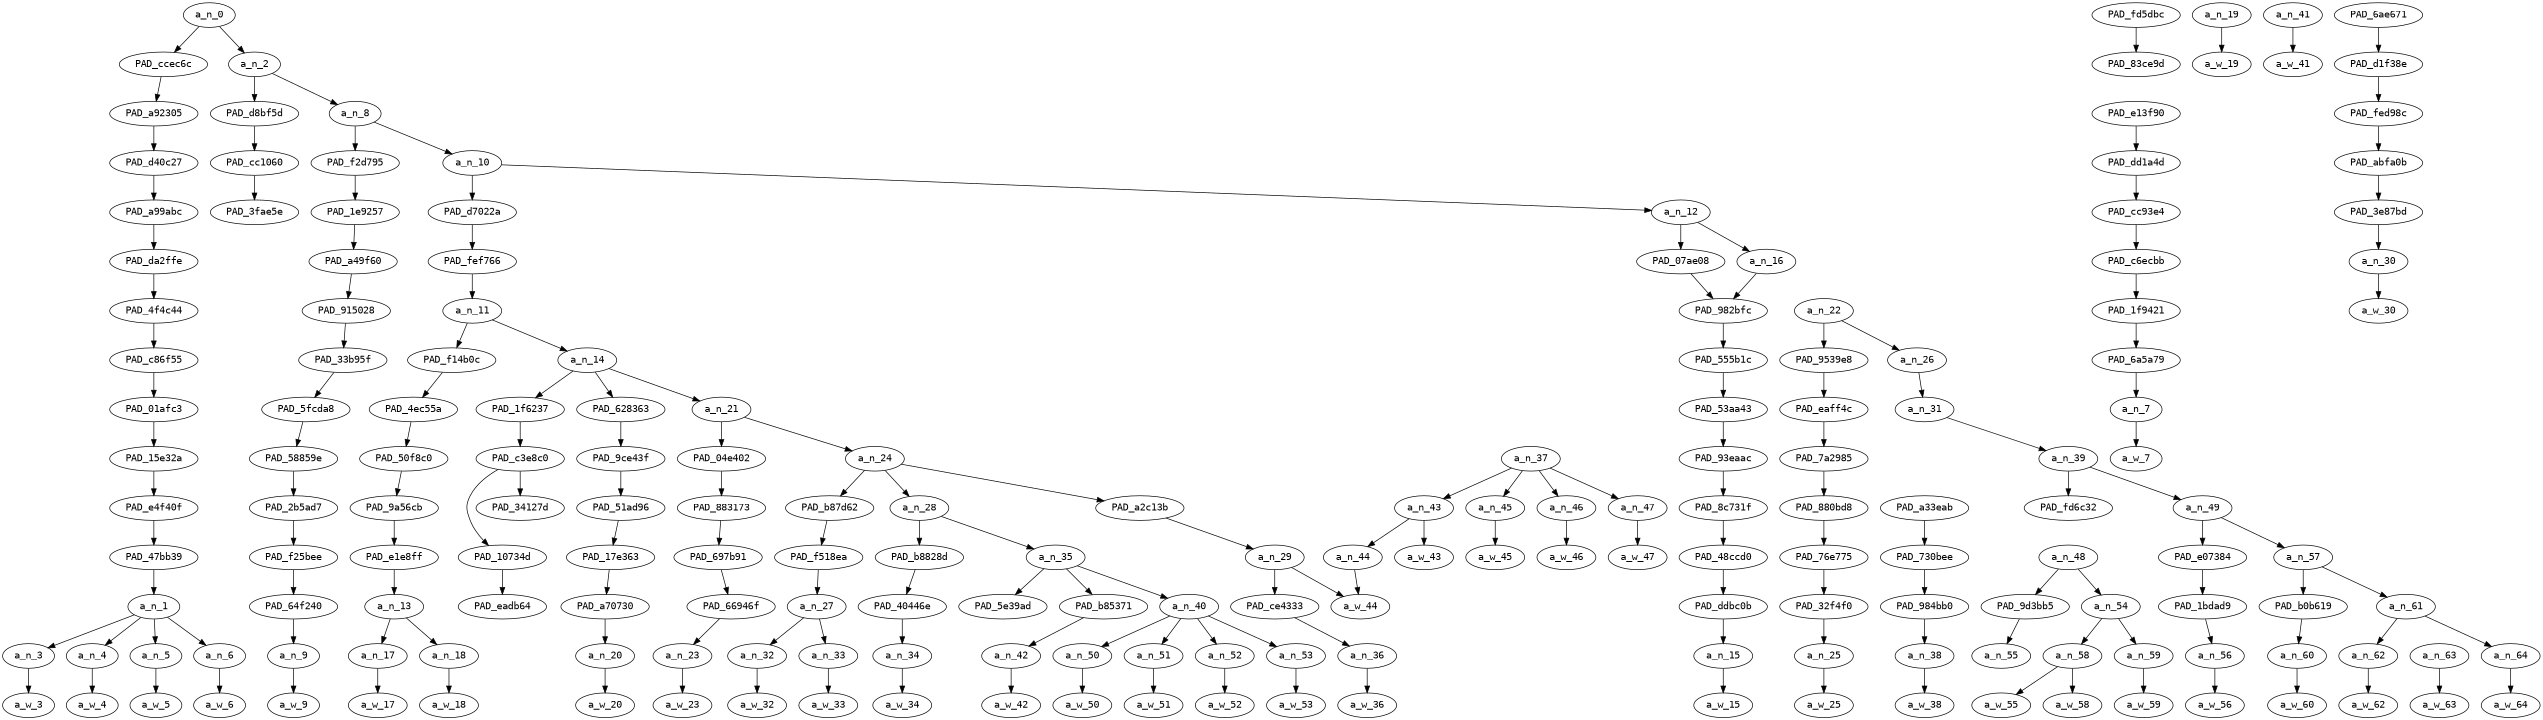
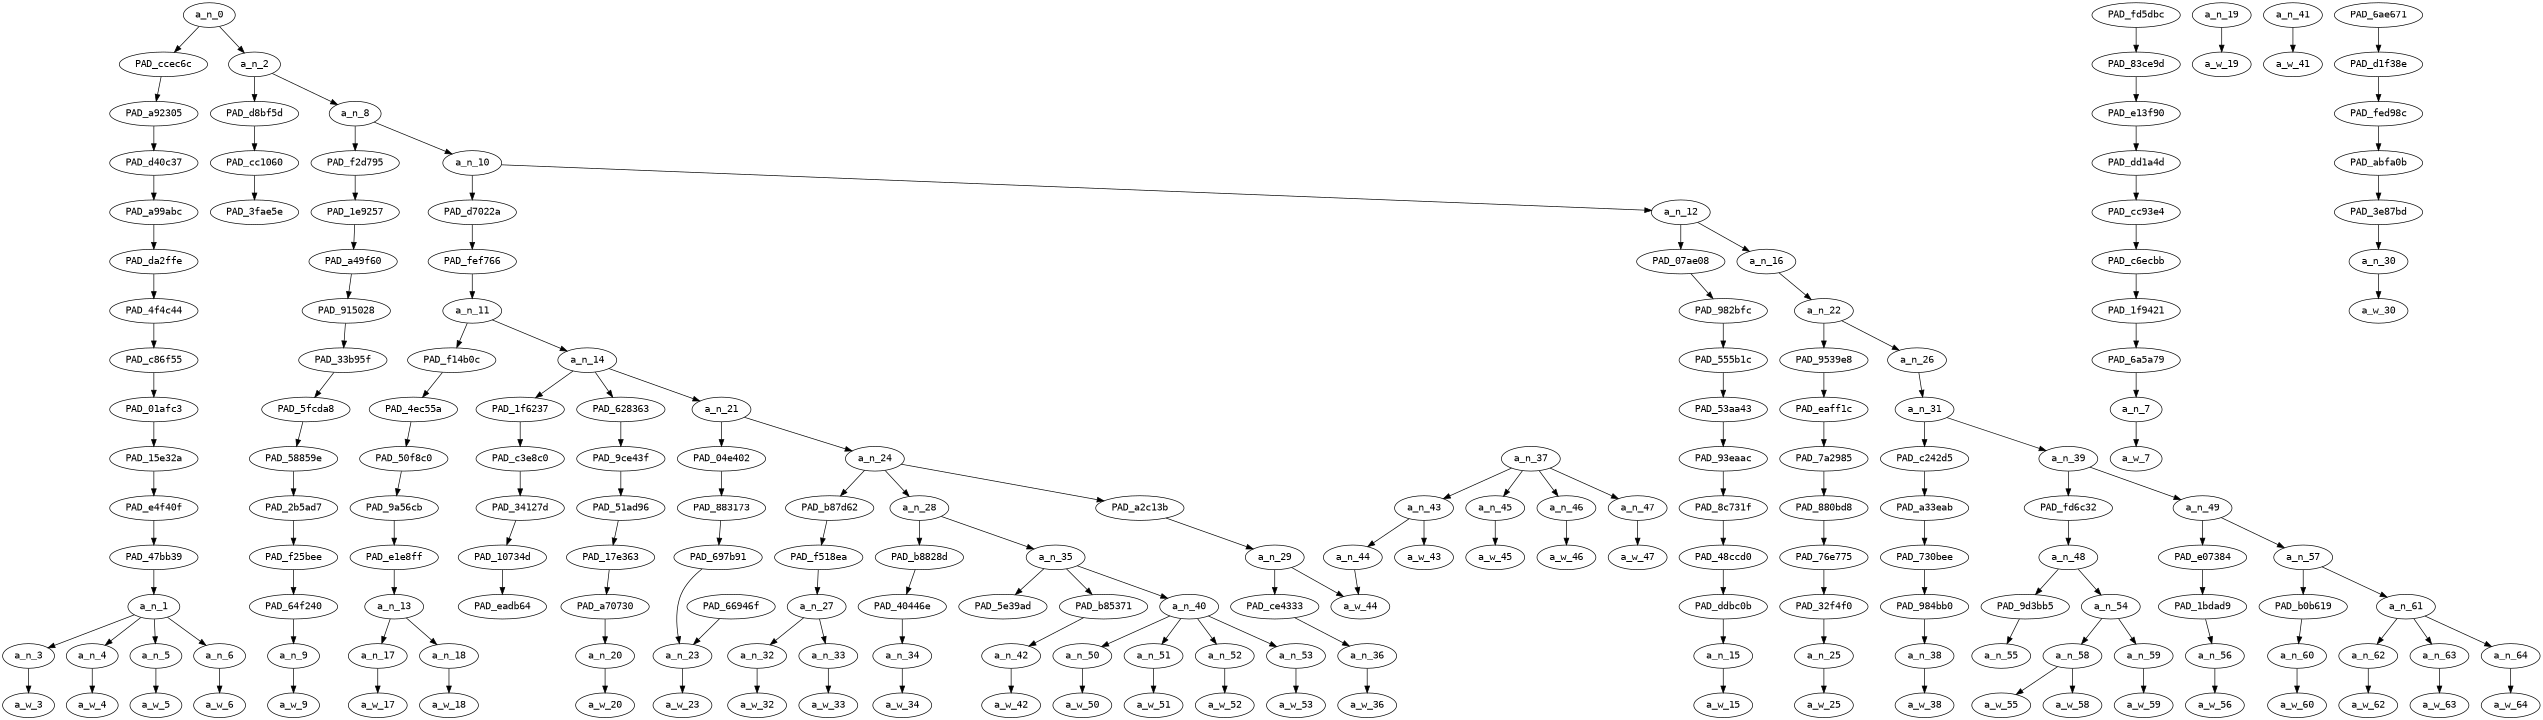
edge "PAD_83ce9d" -> "PAD_e13f90": added
node "PAD_d40c27": label "PAD_d40c27" -> "PAD_d40c37"
edge "a_n_16" -> "PAD_982bfc": now "a_n_16" -> "a_n_22"
node "PAD_eaff4c": label "PAD_eaff4c" -> "PAD_eaff1c"
node "PAD_c242d5": added
edge "PAD_c3e8c0" -> "PAD_10734d": now "PAD_34127d" -> "PAD_10734d"
edge "PAD_fd6c32" -> "a_n_48": added
edge "PAD_697b91" -> "PAD_66946f": now "PAD_697b91" -> "a_n_23"
edge "a_n_61" -> "a_n_63": added
